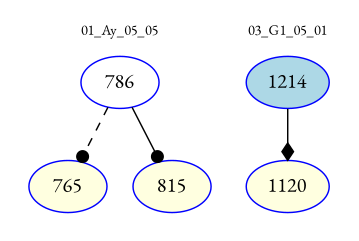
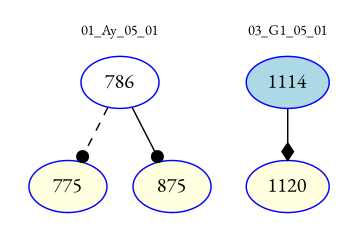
cluster "01_Ay_05_05": label "01_Ay_05_05" -> "01_Ay_05_01"
node "1214": label "1214" -> "1114"
node "765": label "765" -> "775"
node "815": label "815" -> "875"
